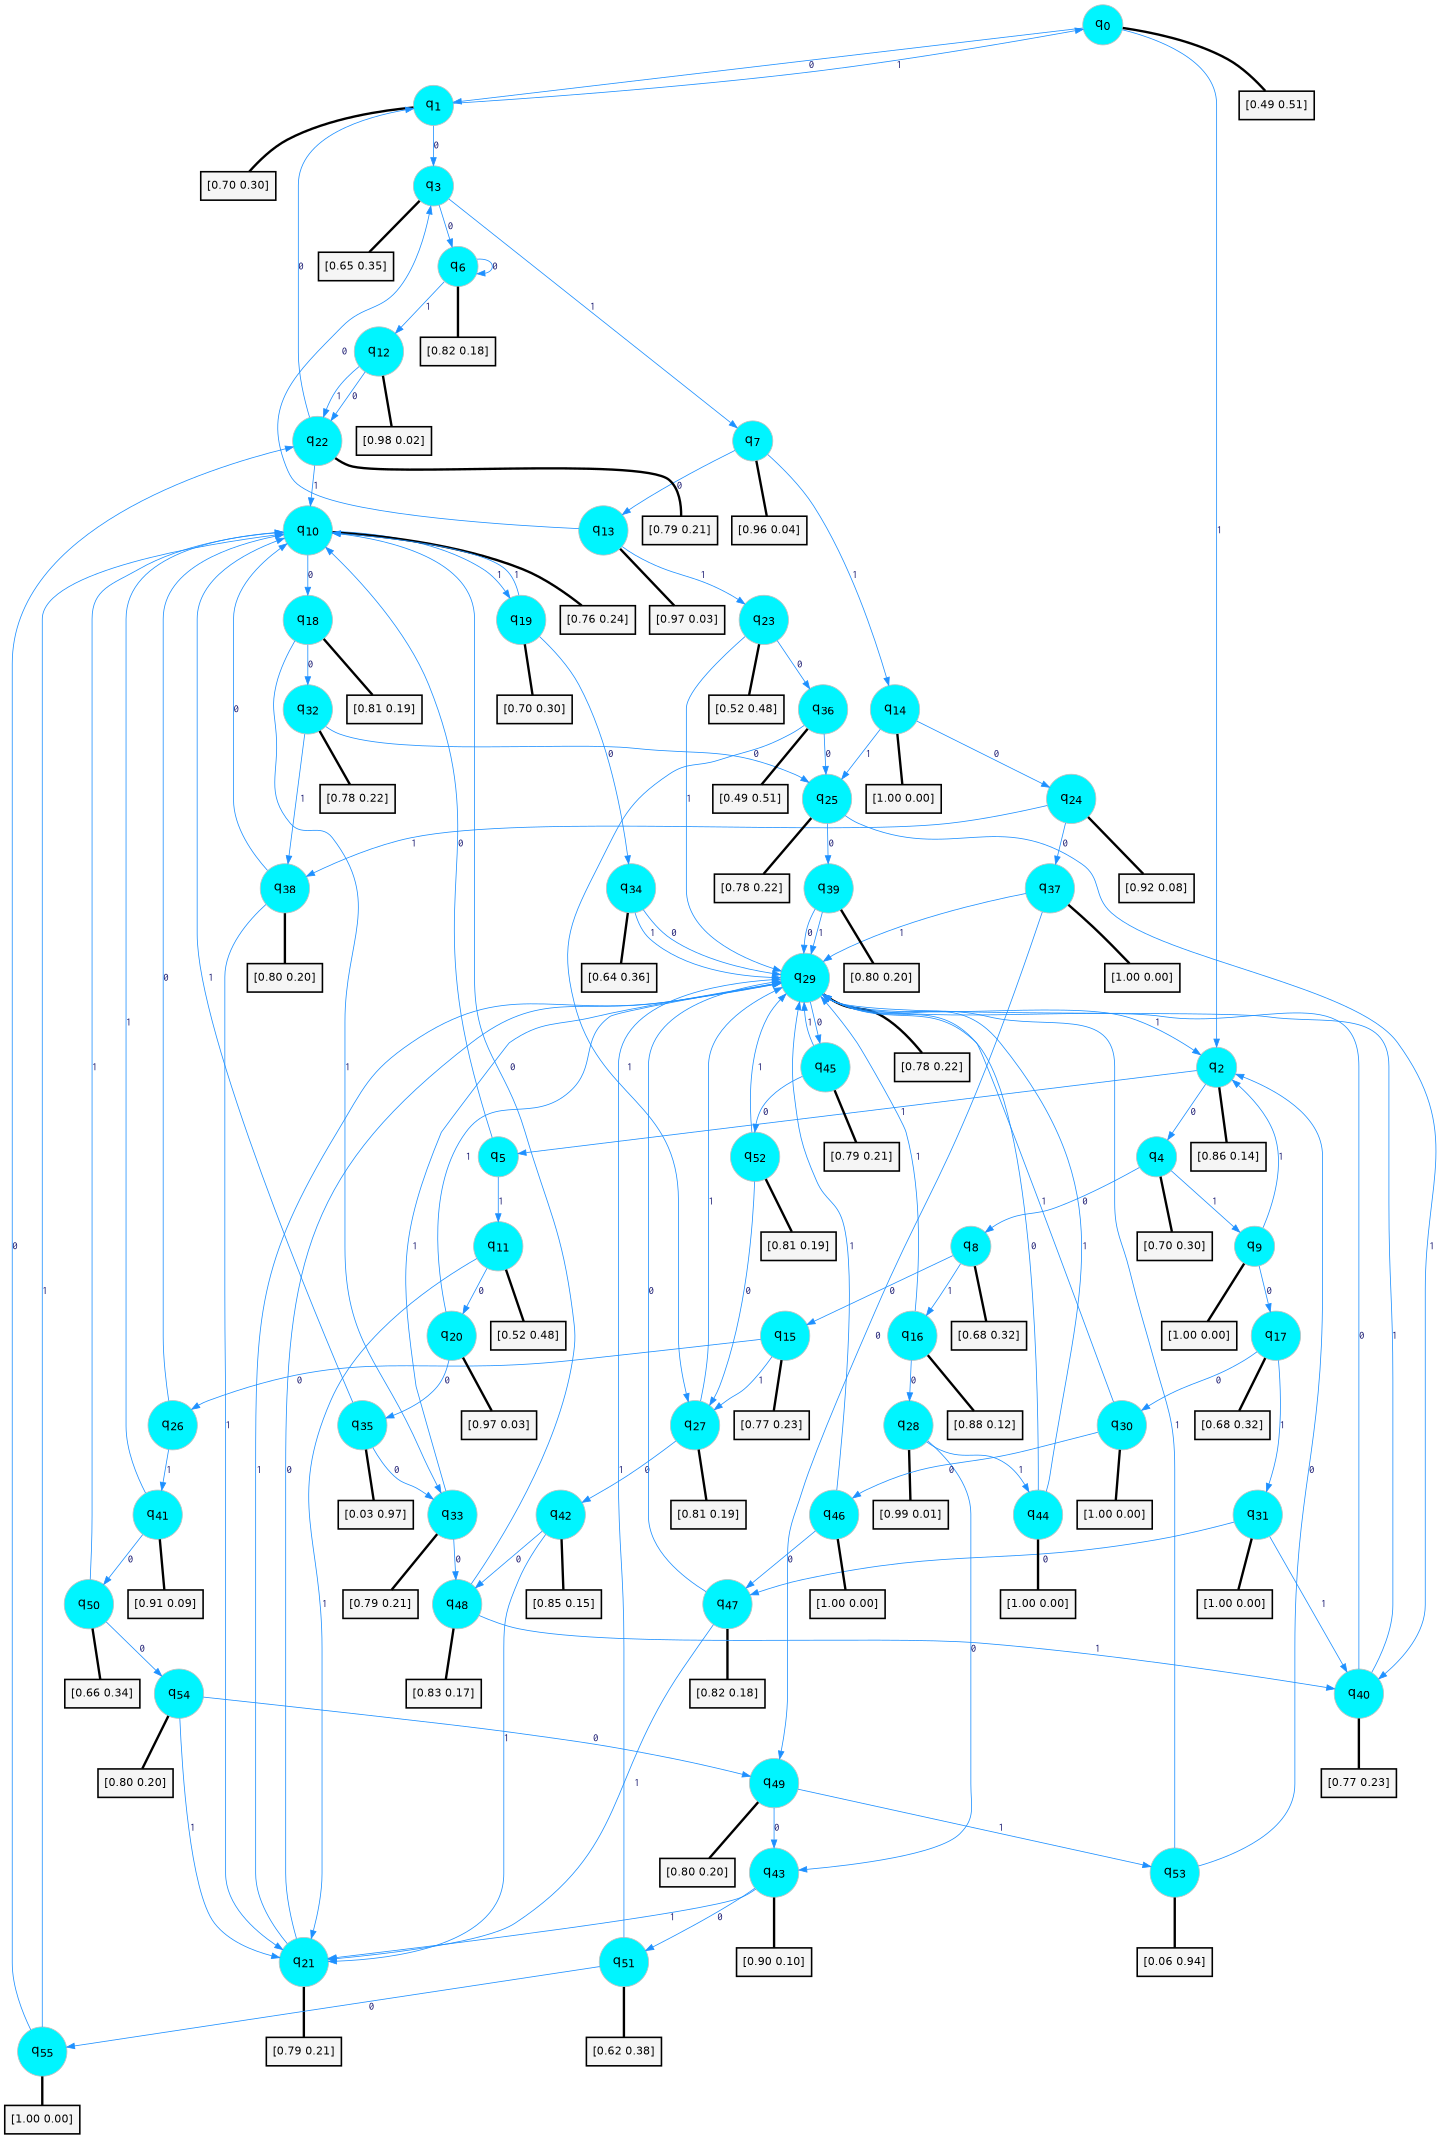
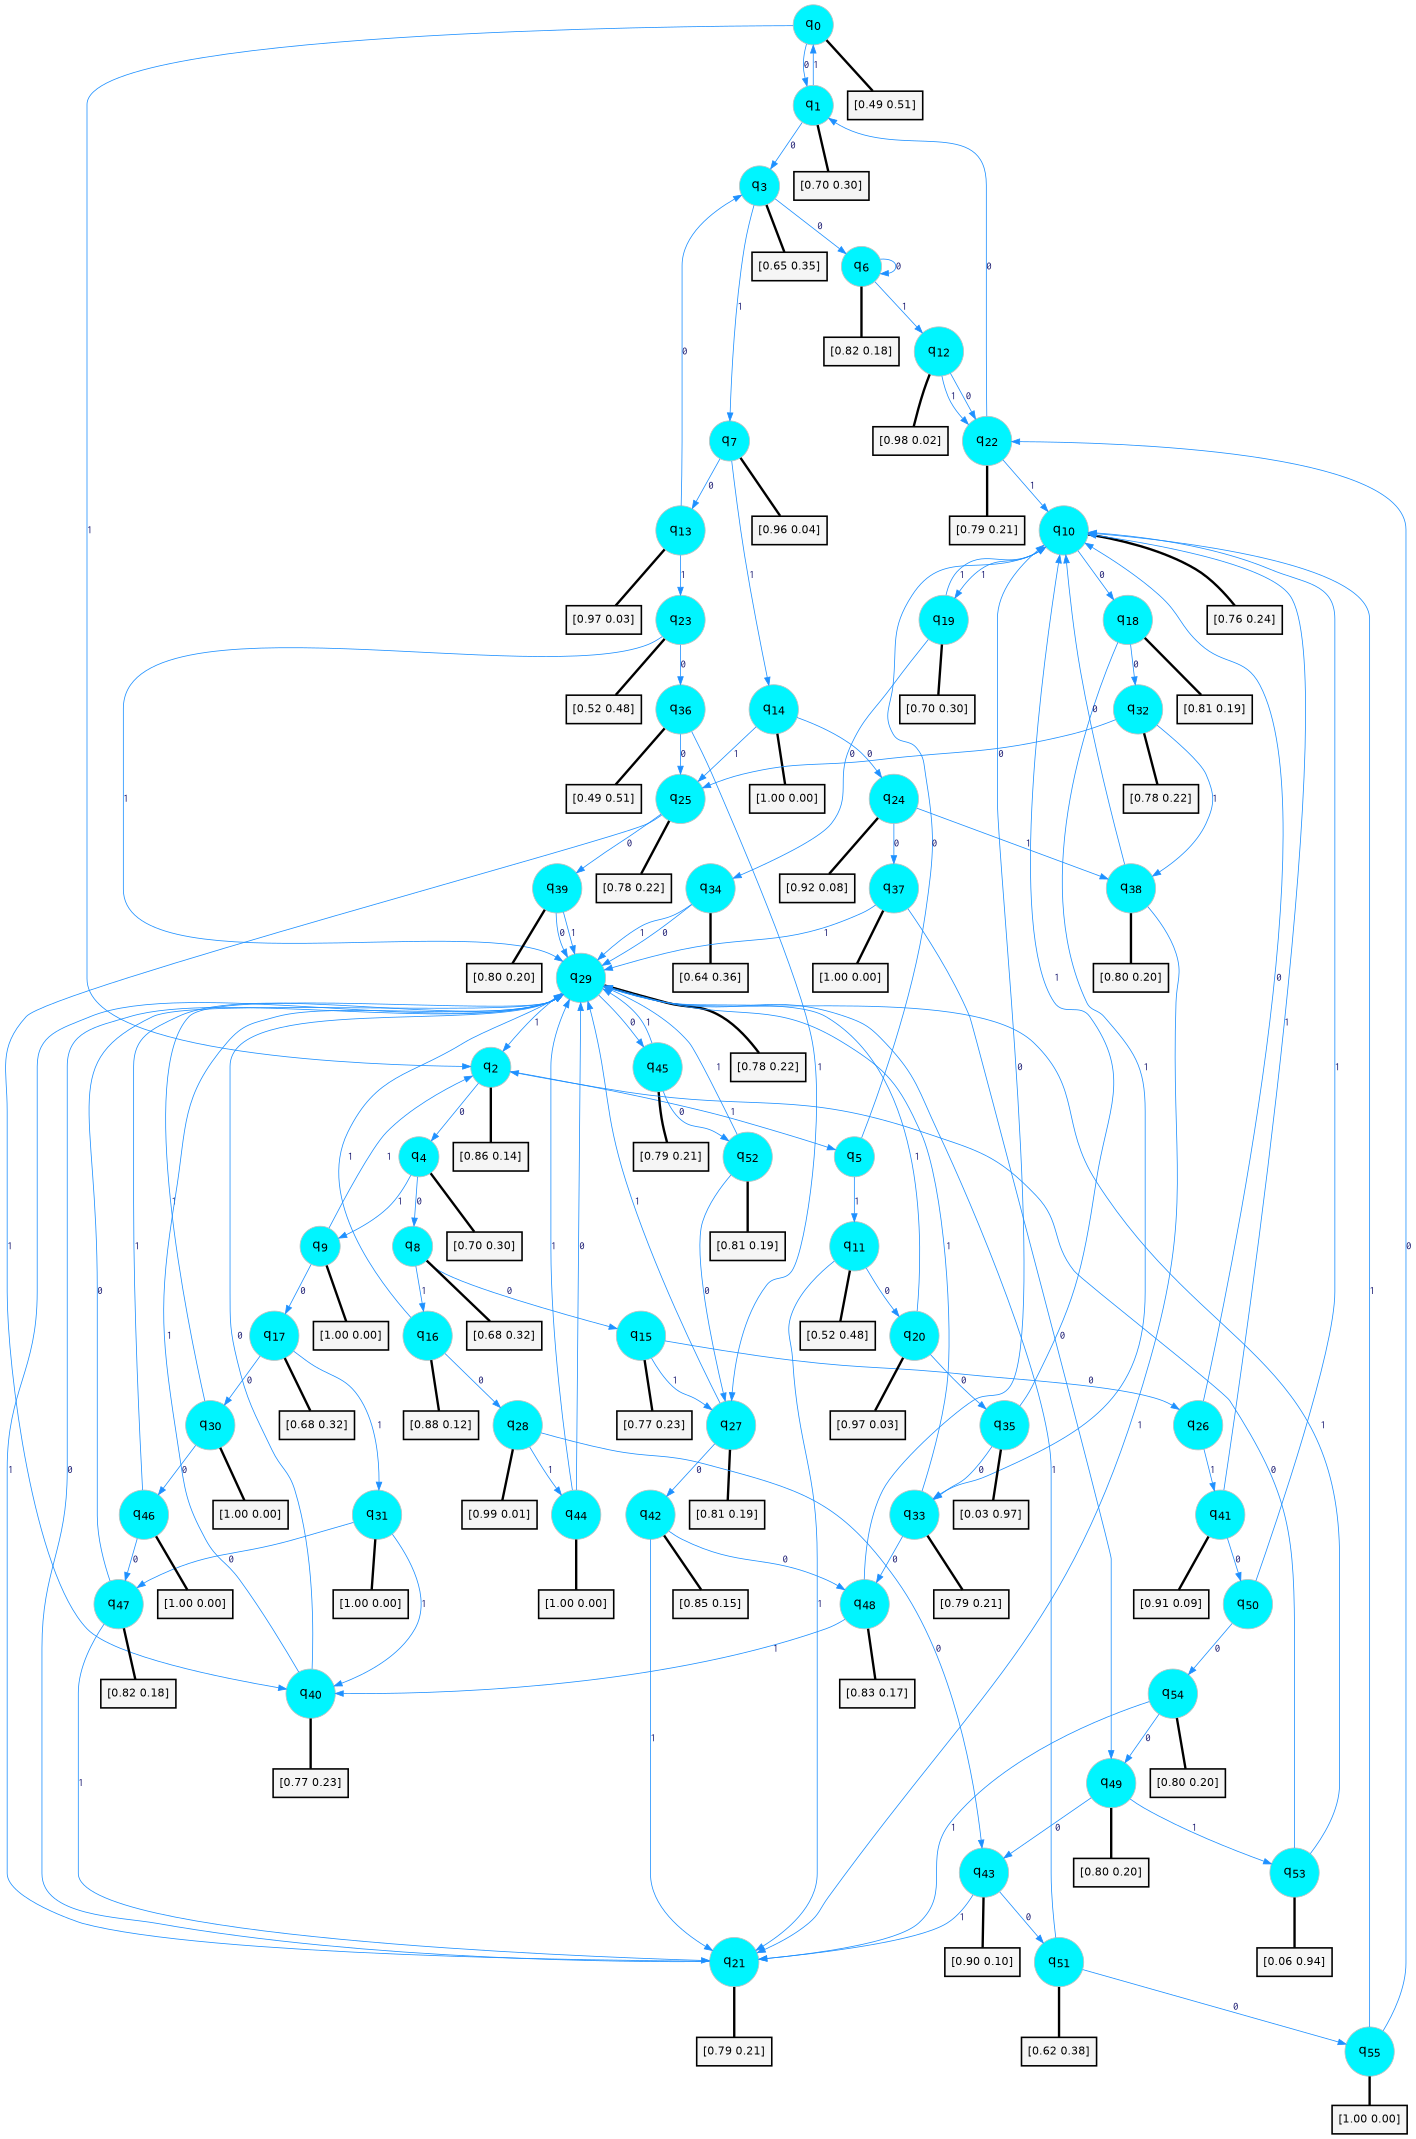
node "[0.66 0.34]": removed
